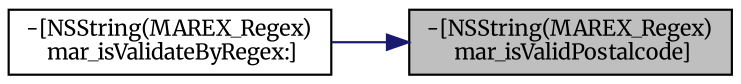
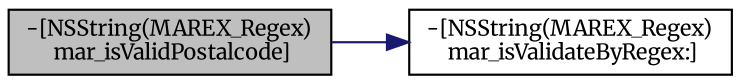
edge "-[NSString(MAREX_Regex) mar_isValidateByRegex:]" -> "-[NSString(MAREX_Regex) mar_isValidPostalcode]": reversed
